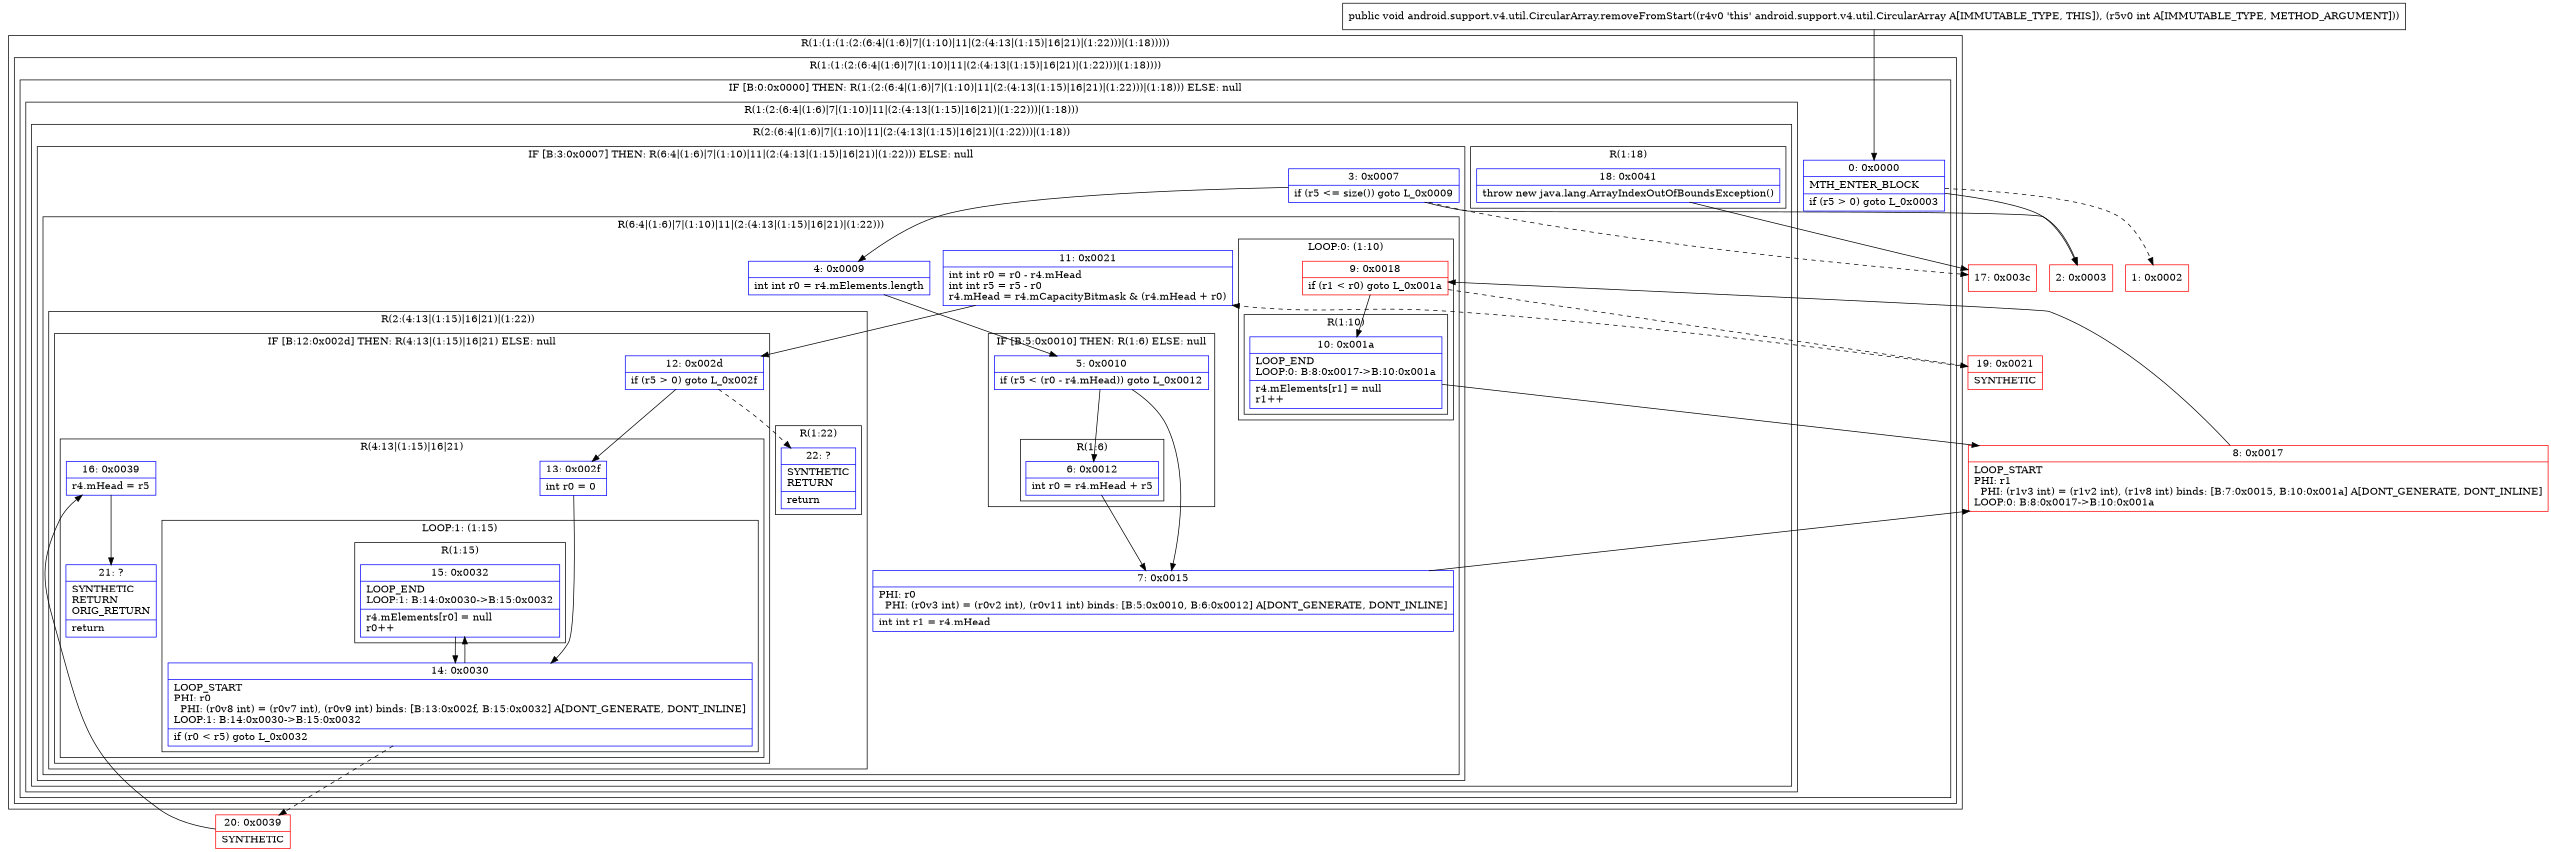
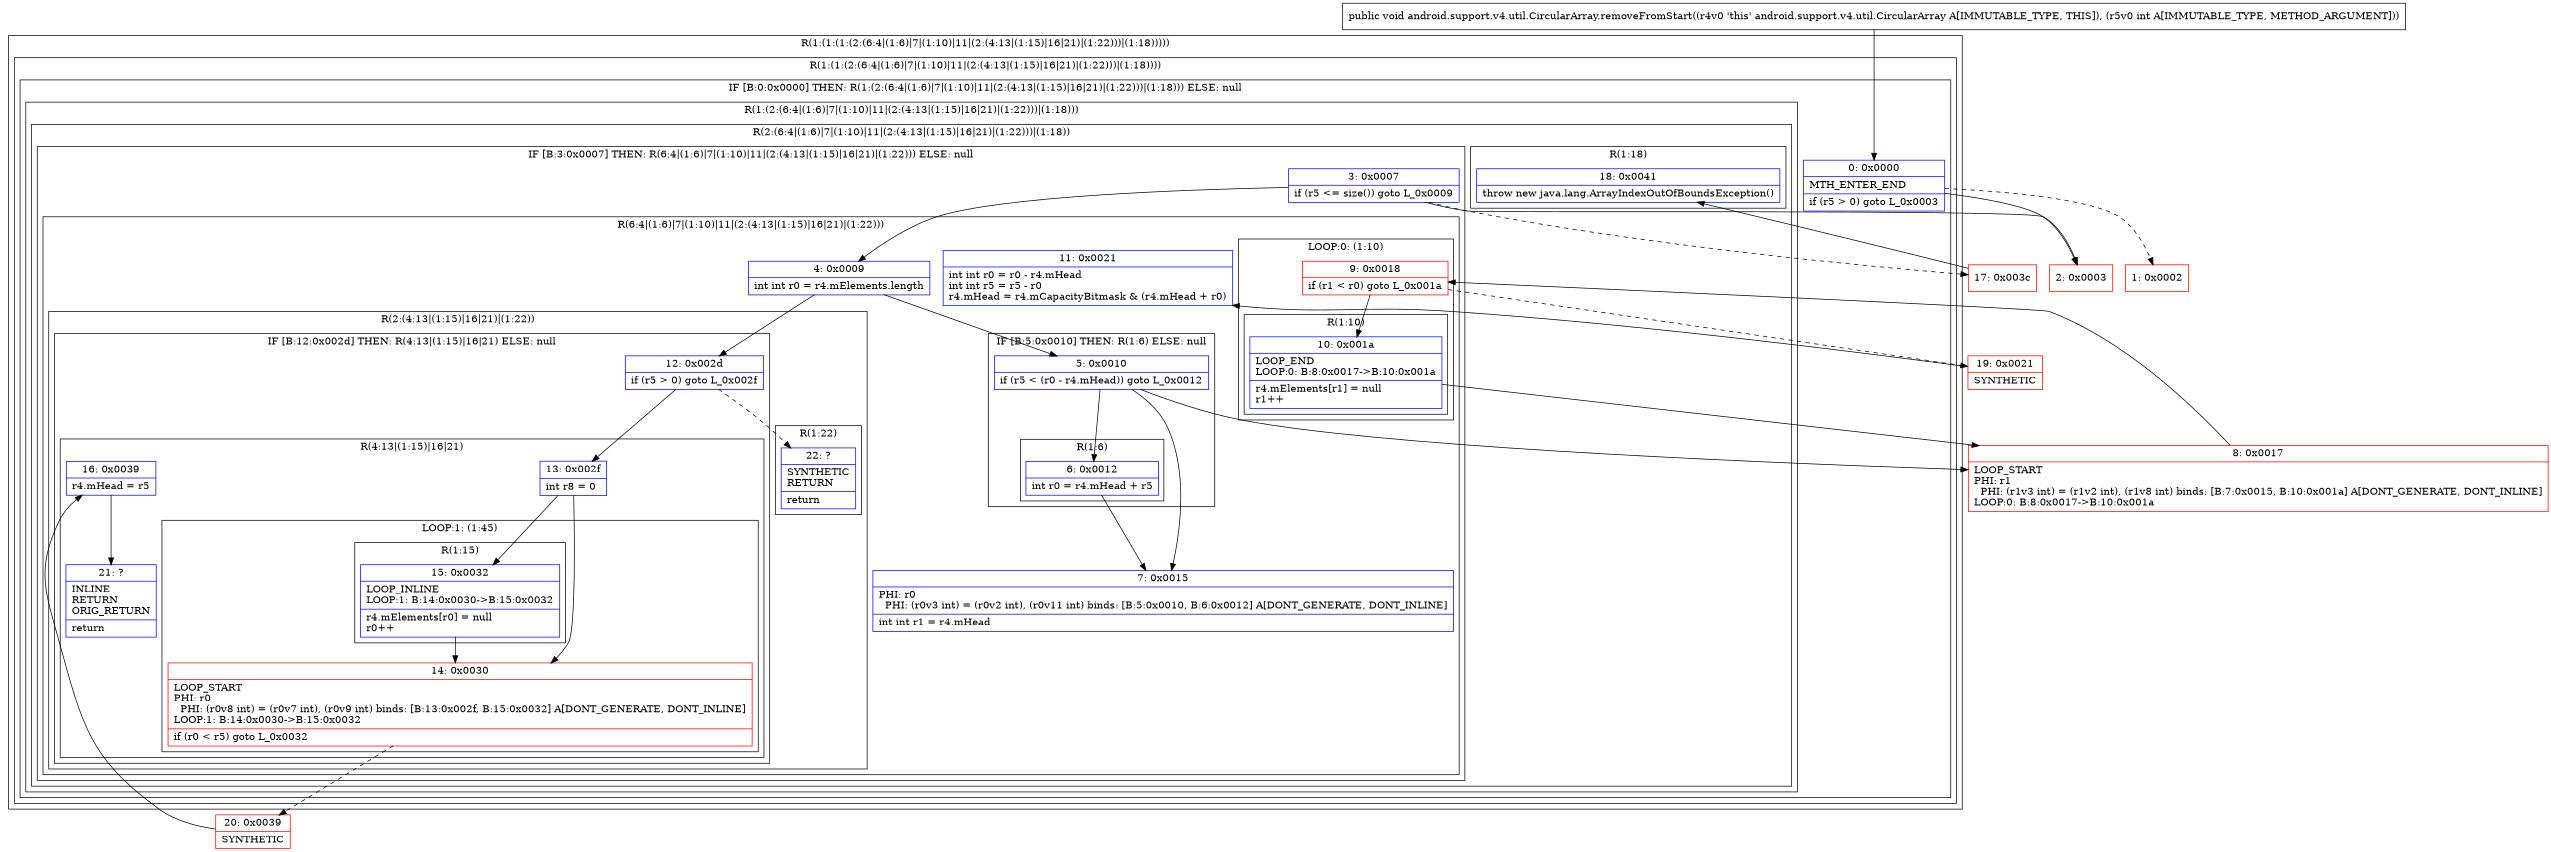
node "0: 0x0000": text "MTH_ENTER_BLOCK" -> "MTH_ENTER_END"
edge "18: 0x0041" -> "17: 0x003c": reversed
edge "19: 0x0021" -> "11: 0x0021": style dashed -> solid
edge "11: 0x0021" -> "12: 0x002d": now "4: 0x0009" -> "12: 0x002d"
node "13: 0x002f": text "int r0 = 0" -> "int r8 = 0"
cluster "LOOP:1: (1:15)": label "LOOP:1: (1:15)" -> "LOOP:1: (1:45)"
edge "7: 0x0015" -> "8: 0x0017": now "5: 0x0010" -> "8: 0x0017"
node "21: ?": text "SYNTHETIC" -> "INLINE"
node "15: 0x0032": text "LOOP_END" -> "LOOP_INLINE"
edge "14: 0x0030" -> "15: 0x0032": now "13: 0x002f" -> "15: 0x0032"
node "14: 0x0030": color blue -> red
